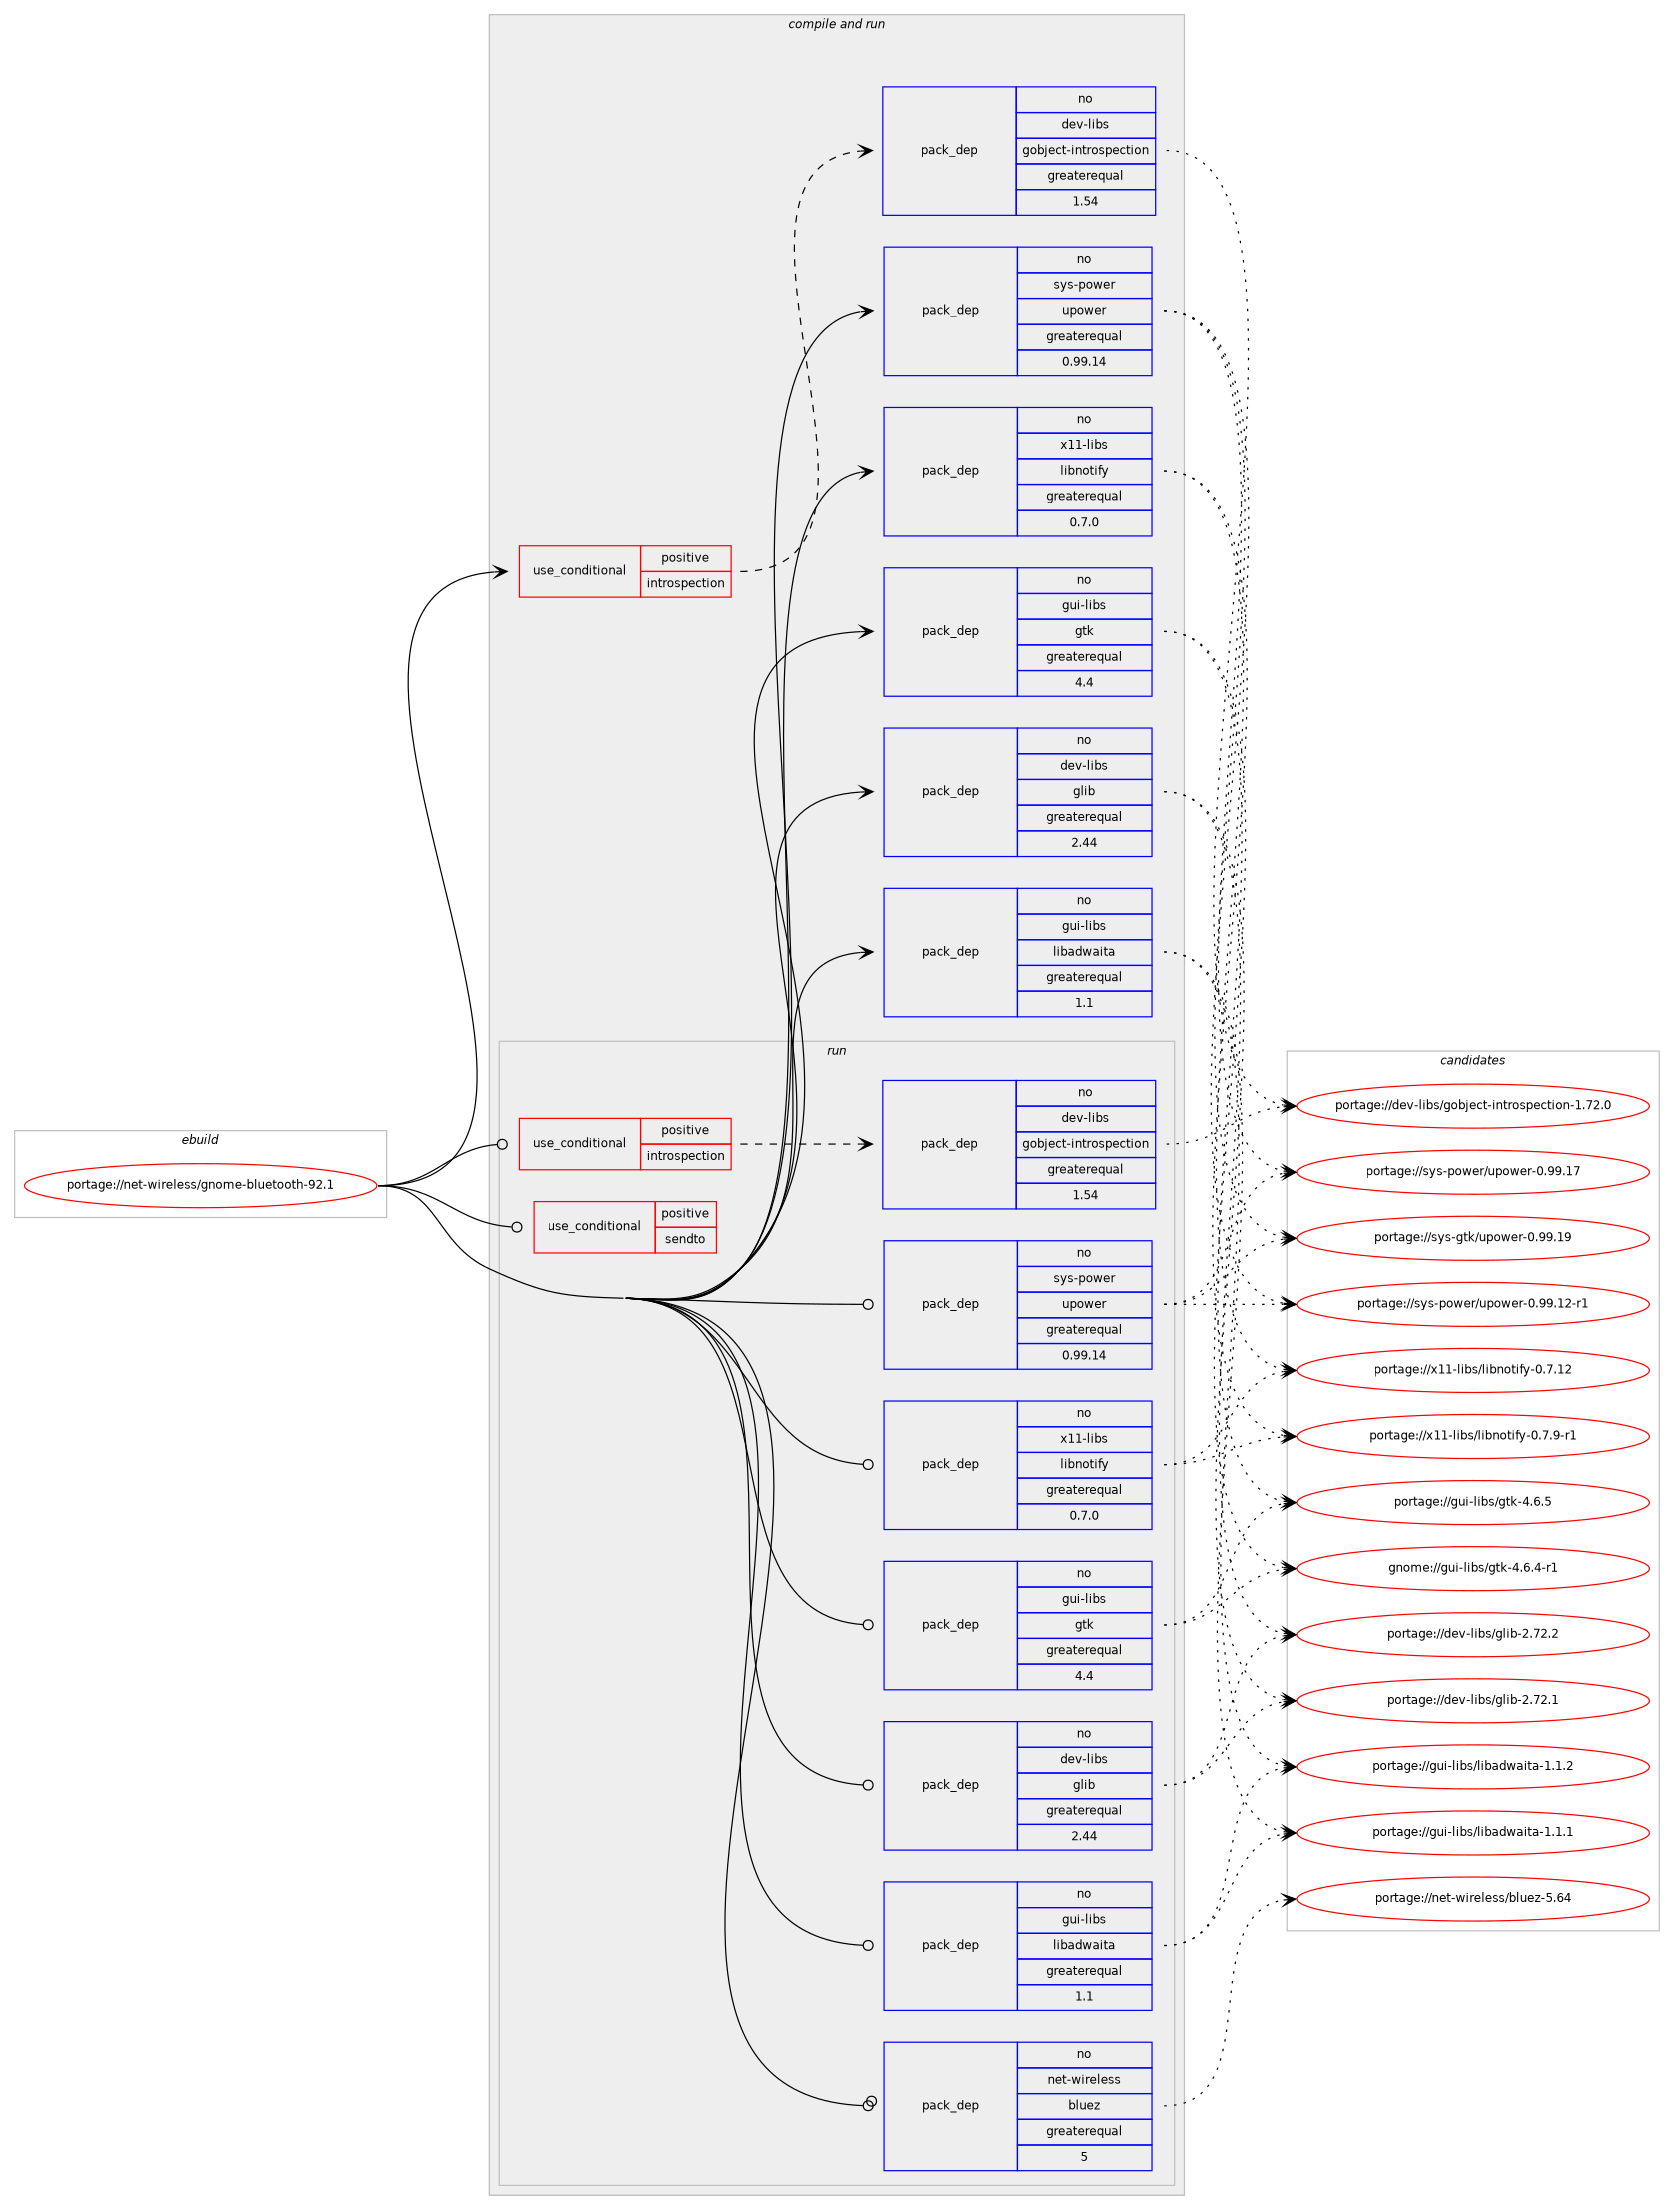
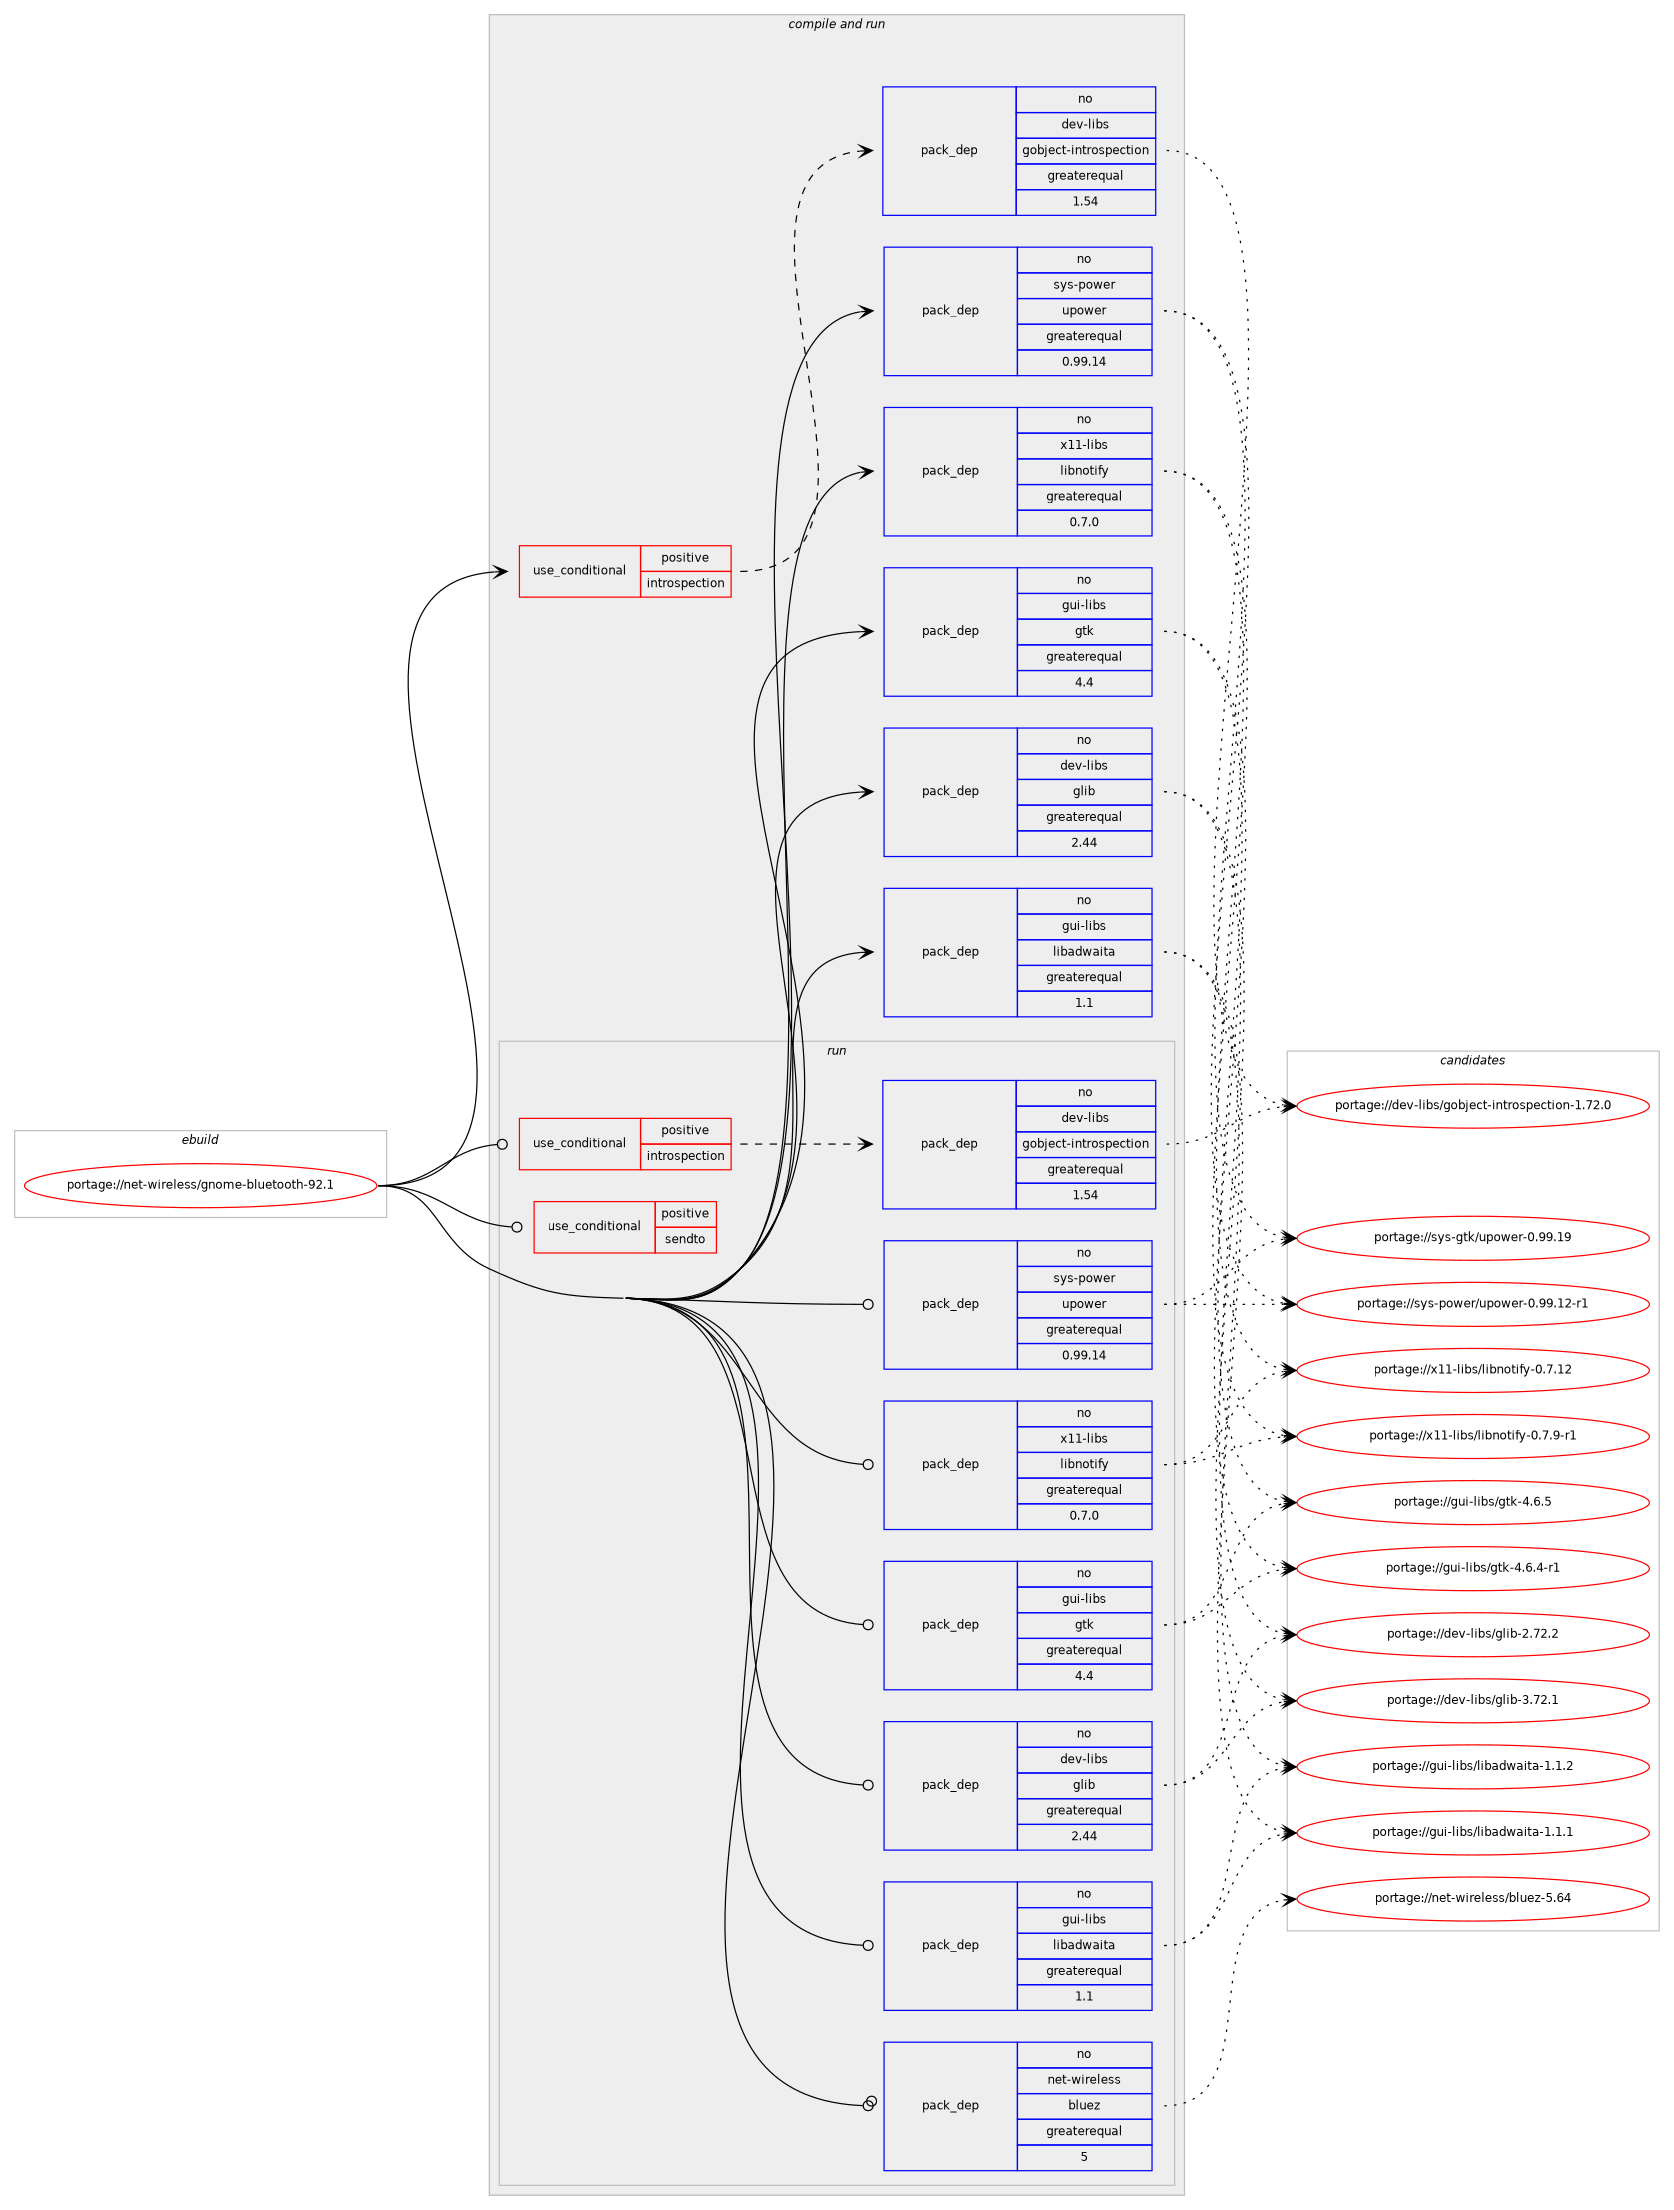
node "portage://sys-power/upower-0.99.17": removed
node "gnome://gui-libs/gtk-4.6.4-r1": label "gnome://gui-libs/gtk-4.6.4-r1" -> "portage://gui-libs/gtk-4.6.4-r1"
node "portage://dev-libs/glib-2.72.1": label "portage://dev-libs/glib-2.72.1" -> "portage://dev-libs/glib-3.72.1"
